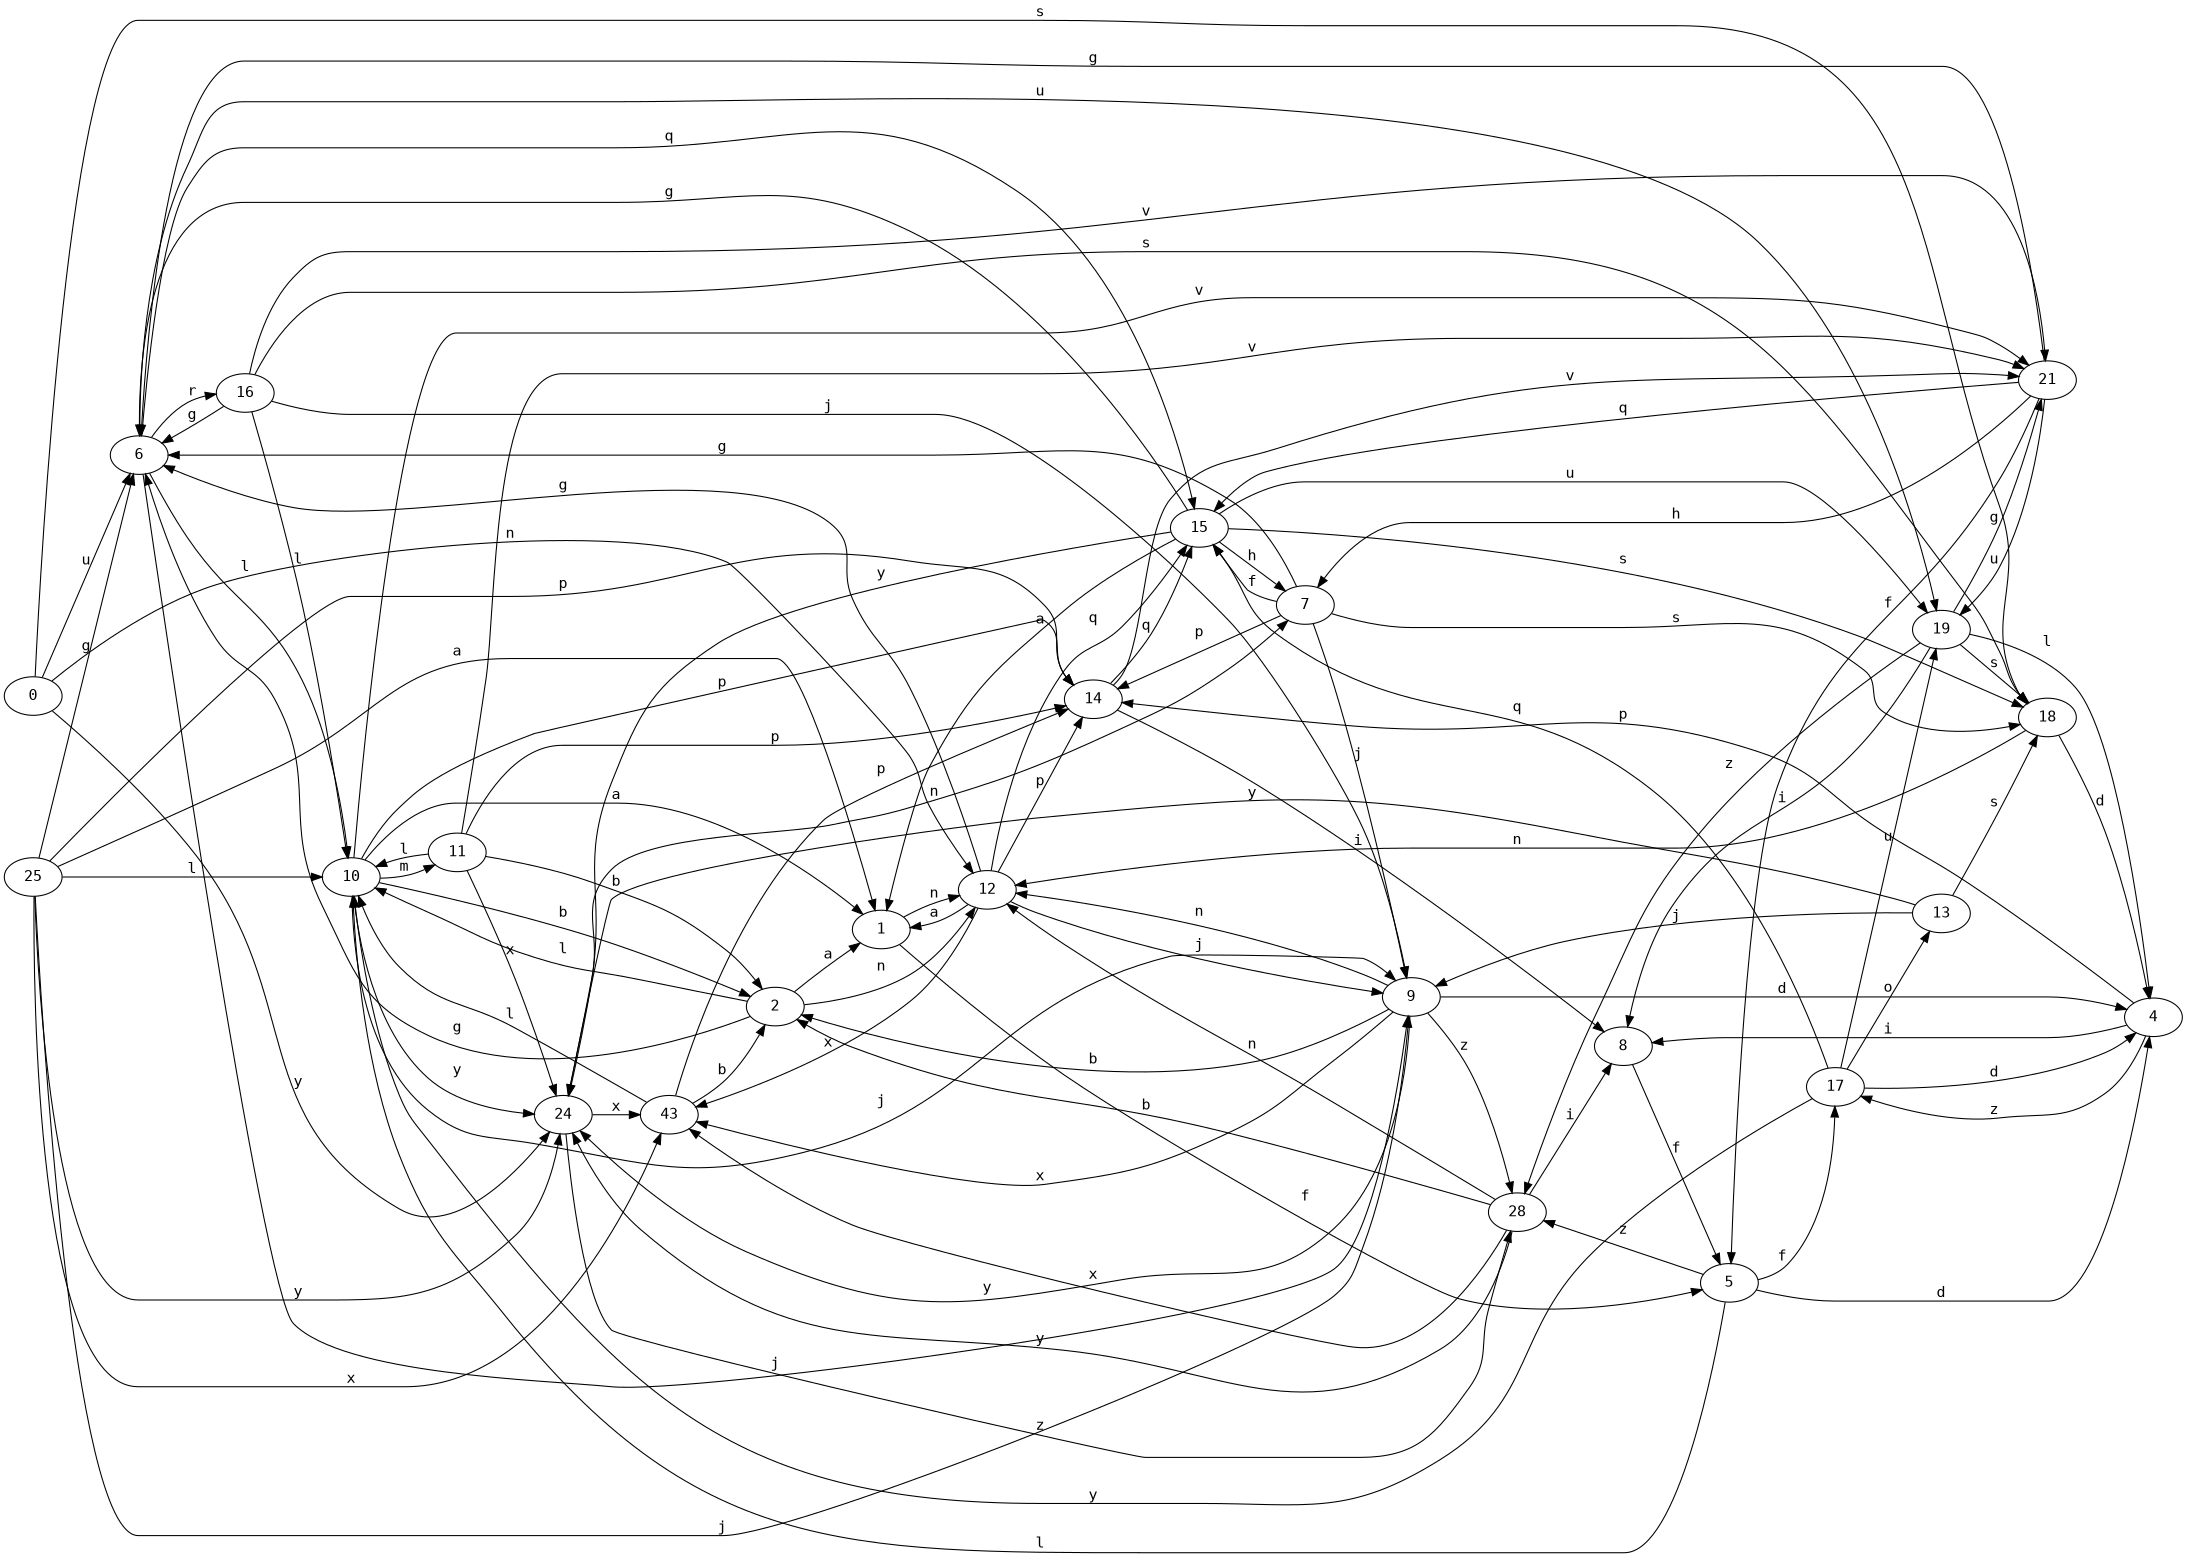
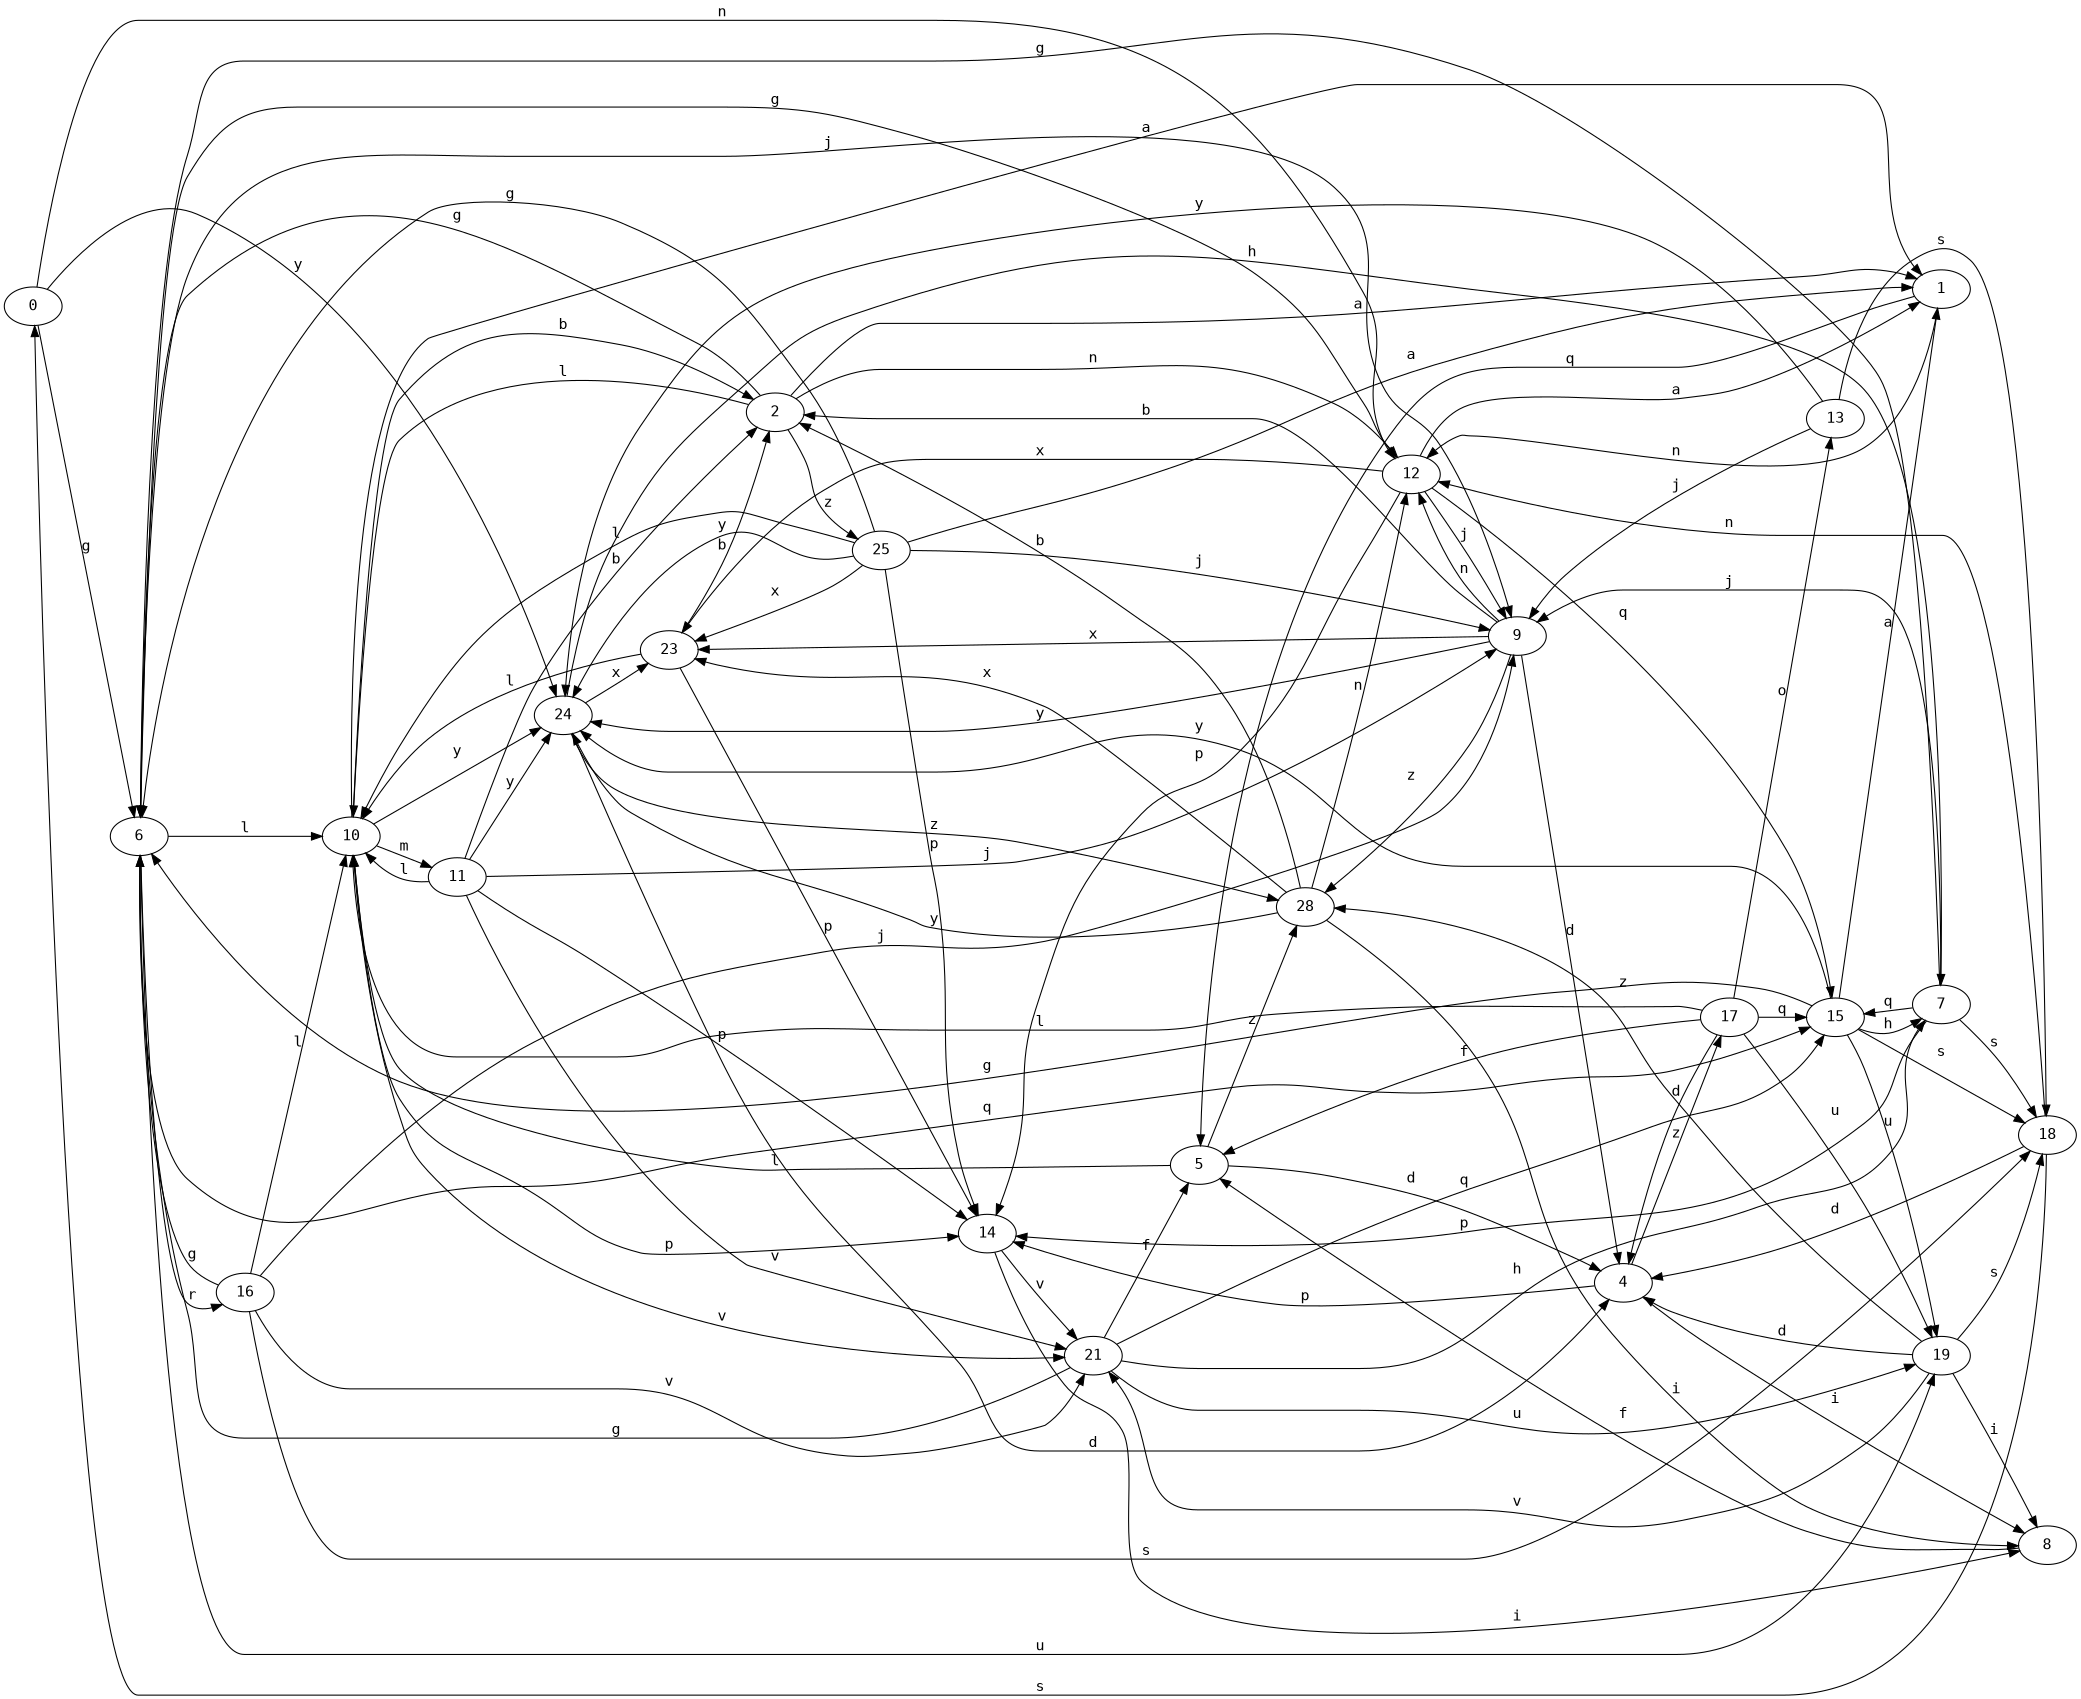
edge "0" -> "18": reversed
edge "2" -> "25": added, label "z"
edge "19" -> "21": label "g" -> "v"
edge "0" -> "6": label "u" -> "g"
edge "7" -> "15": label "f" -> "q"
edge "14" -> "15": removed, label "q"
edge "19" -> "4": label "l" -> "d"
edge "24" -> "7": label "n" -> "h"
edge "11" -> "24": label "x" -> "y"
node "43": label "43" -> "23"
edge "10" -> "9": now "11" -> "9"
edge "1" -> "5": label "f" -> "q"
edge "5" -> "17": reversed
edge "24" -> "4": added, label "d"
edge "17" -> "10": label "y" -> "l"
